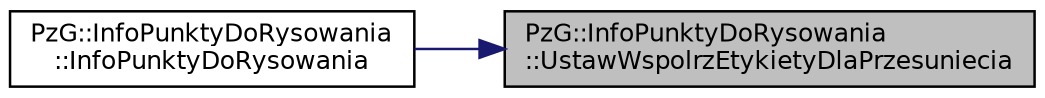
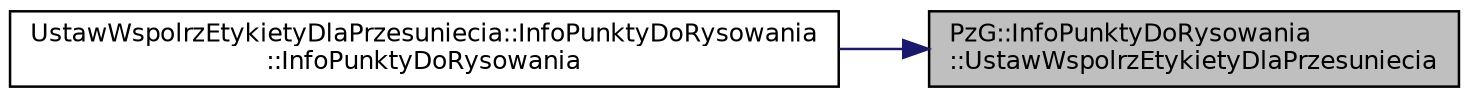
node "PzG::InfoPunktyDoRysowania ::InfoPunktyDoRysowania": label "PzG::InfoPunktyDoRysowania ::InfoPunktyDoRysowania" -> "UstawWspolrzEtykietyDlaPrzesuniecia::InfoPunktyDoRysowania ::InfoPunktyDoRysowania"
